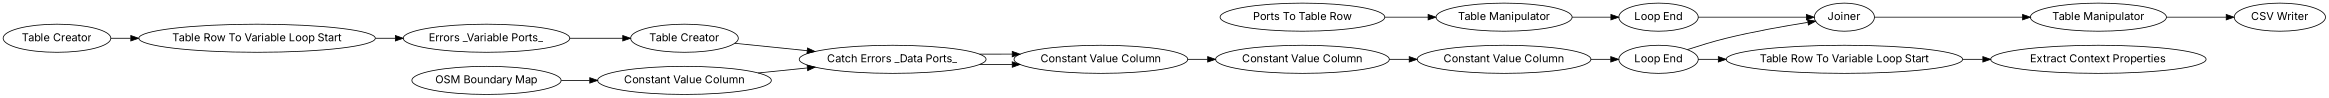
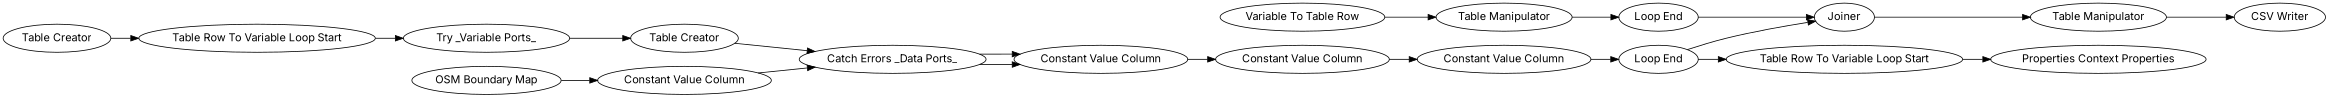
node "Ports To Table Row": label "Ports To Table Row" -> "Variable To Table Row"
node "Errors _Variable Ports_": label "Errors _Variable Ports_" -> "Try _Variable Ports_"
node "Extract Context Properties": label "Extract Context Properties" -> "Properties Context Properties"
